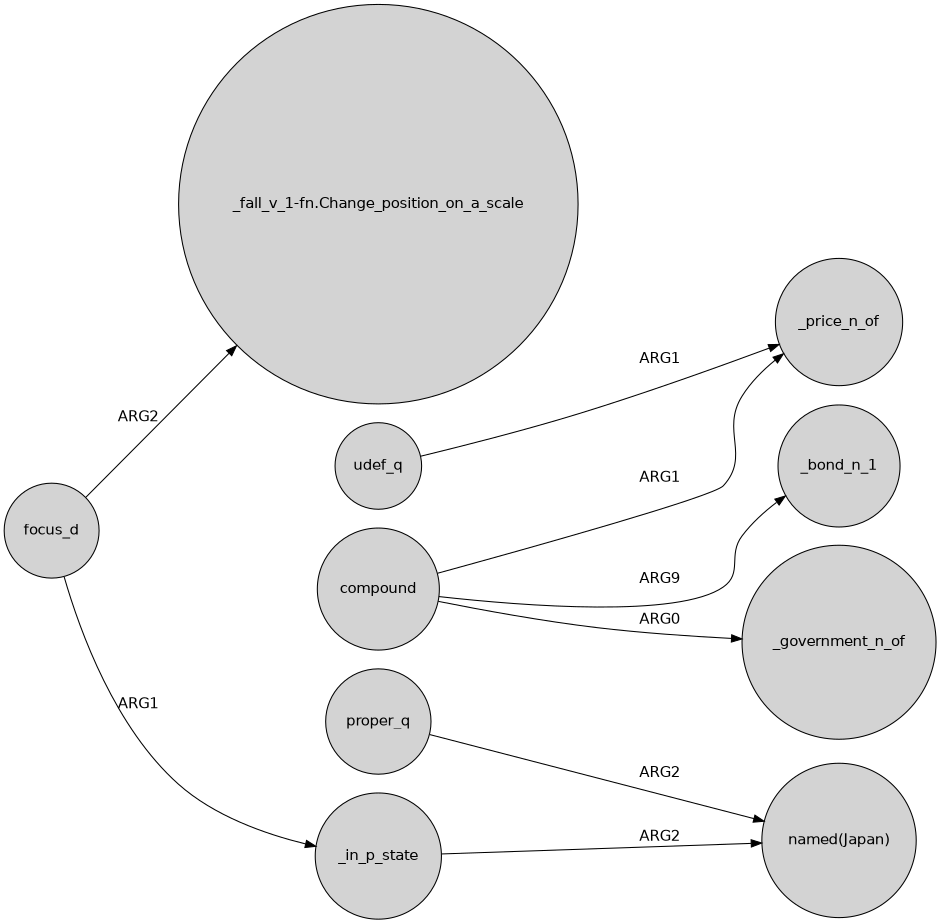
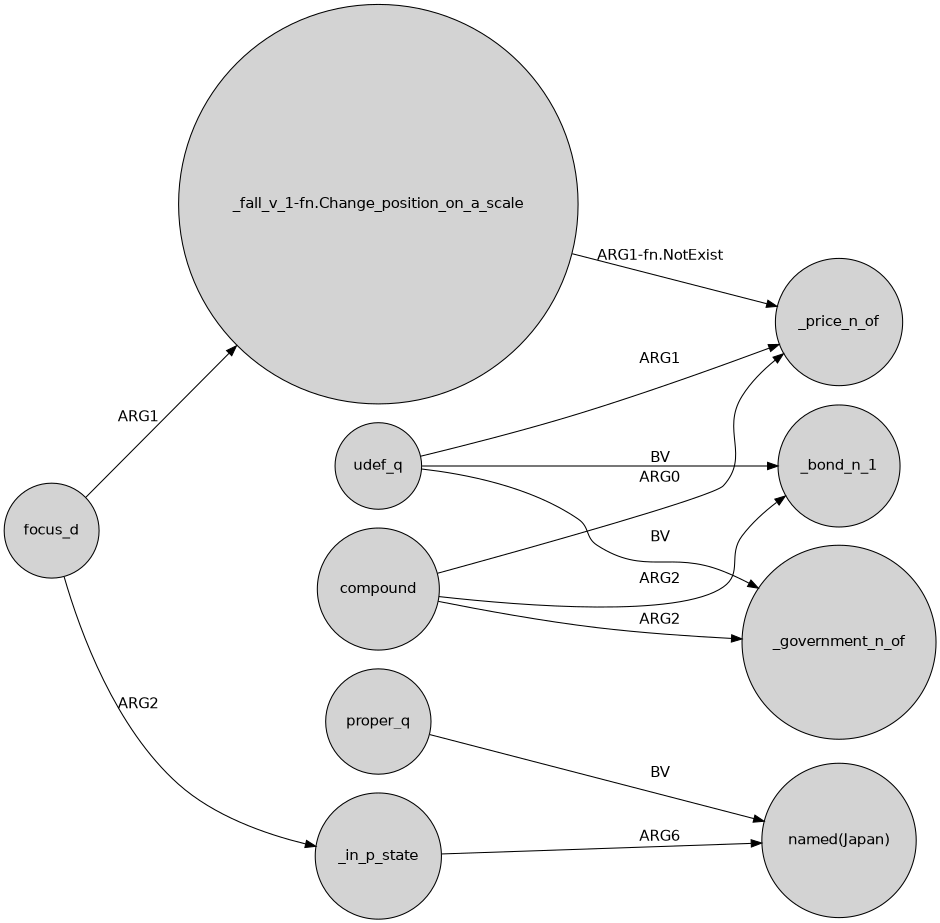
edge "_fall_v_1-fn.Change_position_on_a_scale" -> "_price_n_of": added, label "ARG1-fn.NotExist"
edge "focus_d" -> "_fall_v_1-fn.Change_position_on_a_scale": label "ARG2" -> "ARG1"
edge "udef_q" -> "_bond_n_1": added, label "BV"
edge "compound" -> "_price_n_of": label "ARG1" -> "ARG0"
edge "udef_q" -> "_government_n_of": added, label "BV"
edge "compound" -> "_bond_n_1": label "ARG9" -> "ARG2"
edge "compound" -> "_government_n_of": label "ARG0" -> "ARG2"
edge "focus_d" -> "_in_p_state": label "ARG1" -> "ARG2"
edge "proper_q" -> "named(Japan)": label "ARG2" -> "BV"
edge "_in_p_state" -> "named(Japan)": label "ARG2" -> "ARG6"
